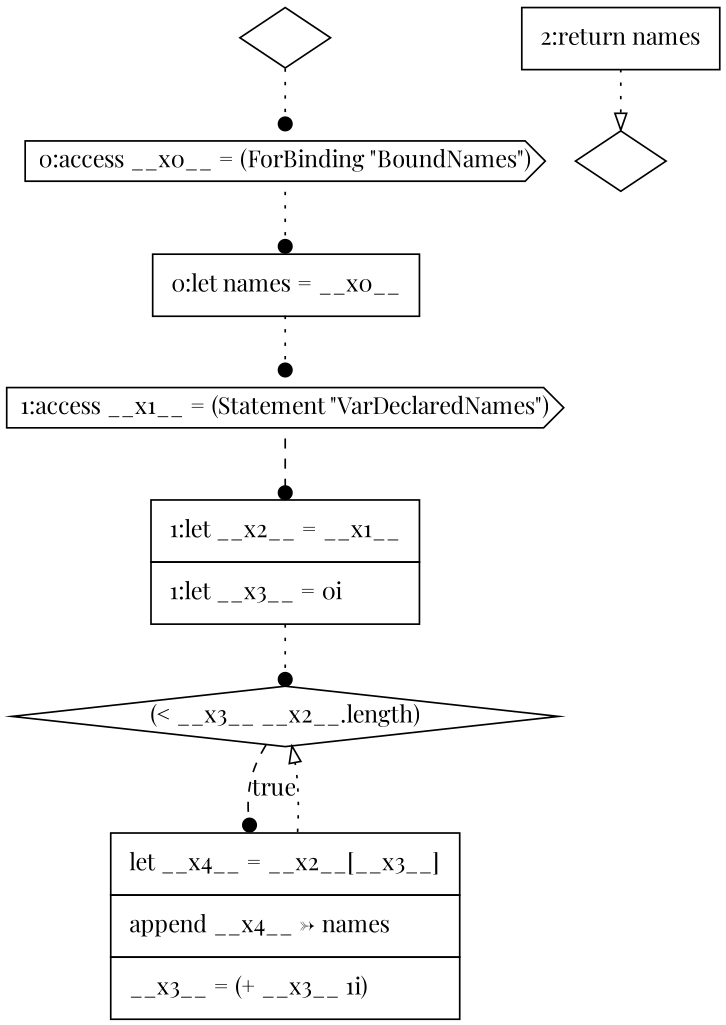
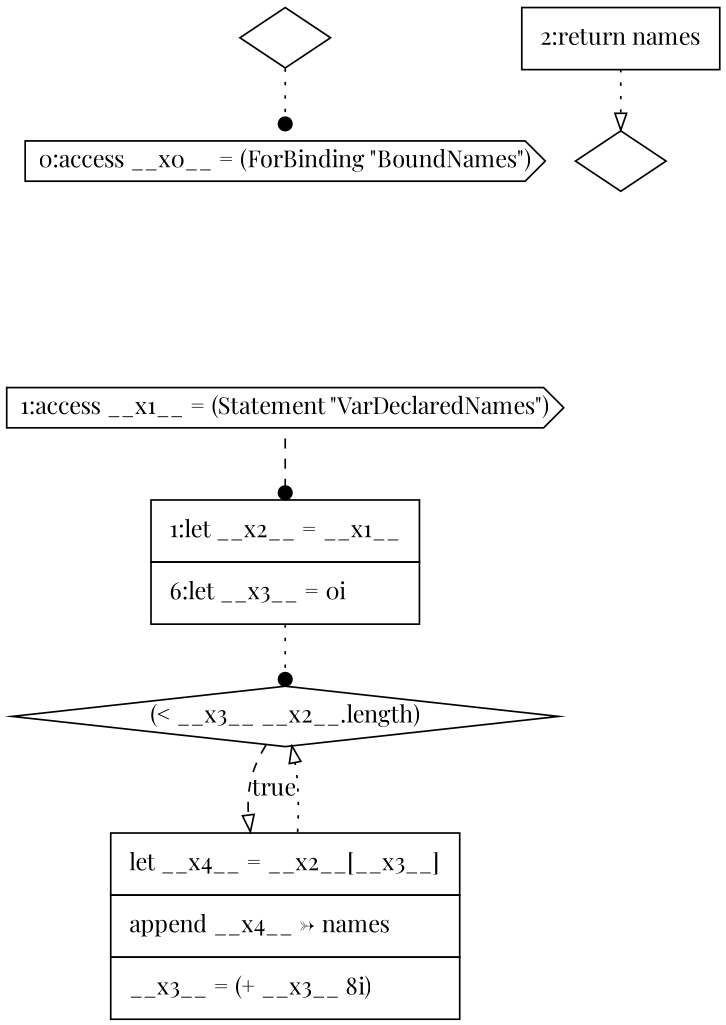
node "0:let names = __x0__": removed
node "1:let __x2__ = __x1__": text "1:let __x3__ = 0i" -> "6:let __x3__ = 0i"
edge "(< __x3__ __x2__.length)" -> "let __x4__ = __x2__[__x3__]": arrowhead dot -> onormal
node "let __x4__ = __x2__[__x3__]": text "__x3__ = (+ __x3__ 1i)" -> "__x3__ = (+ __x3__ 8i)"
